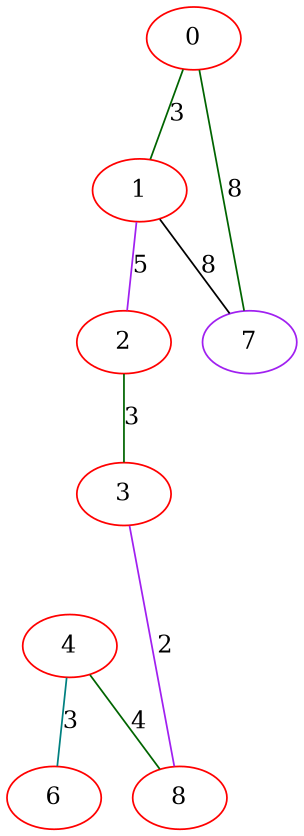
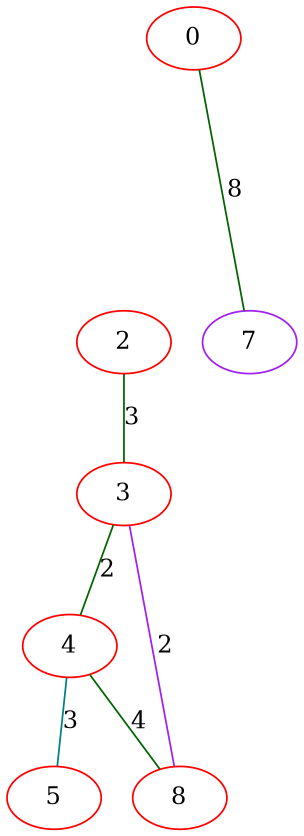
node "1": removed
edge "3" -- "4": added, label "2"
node "6": label "6" -> "5"
